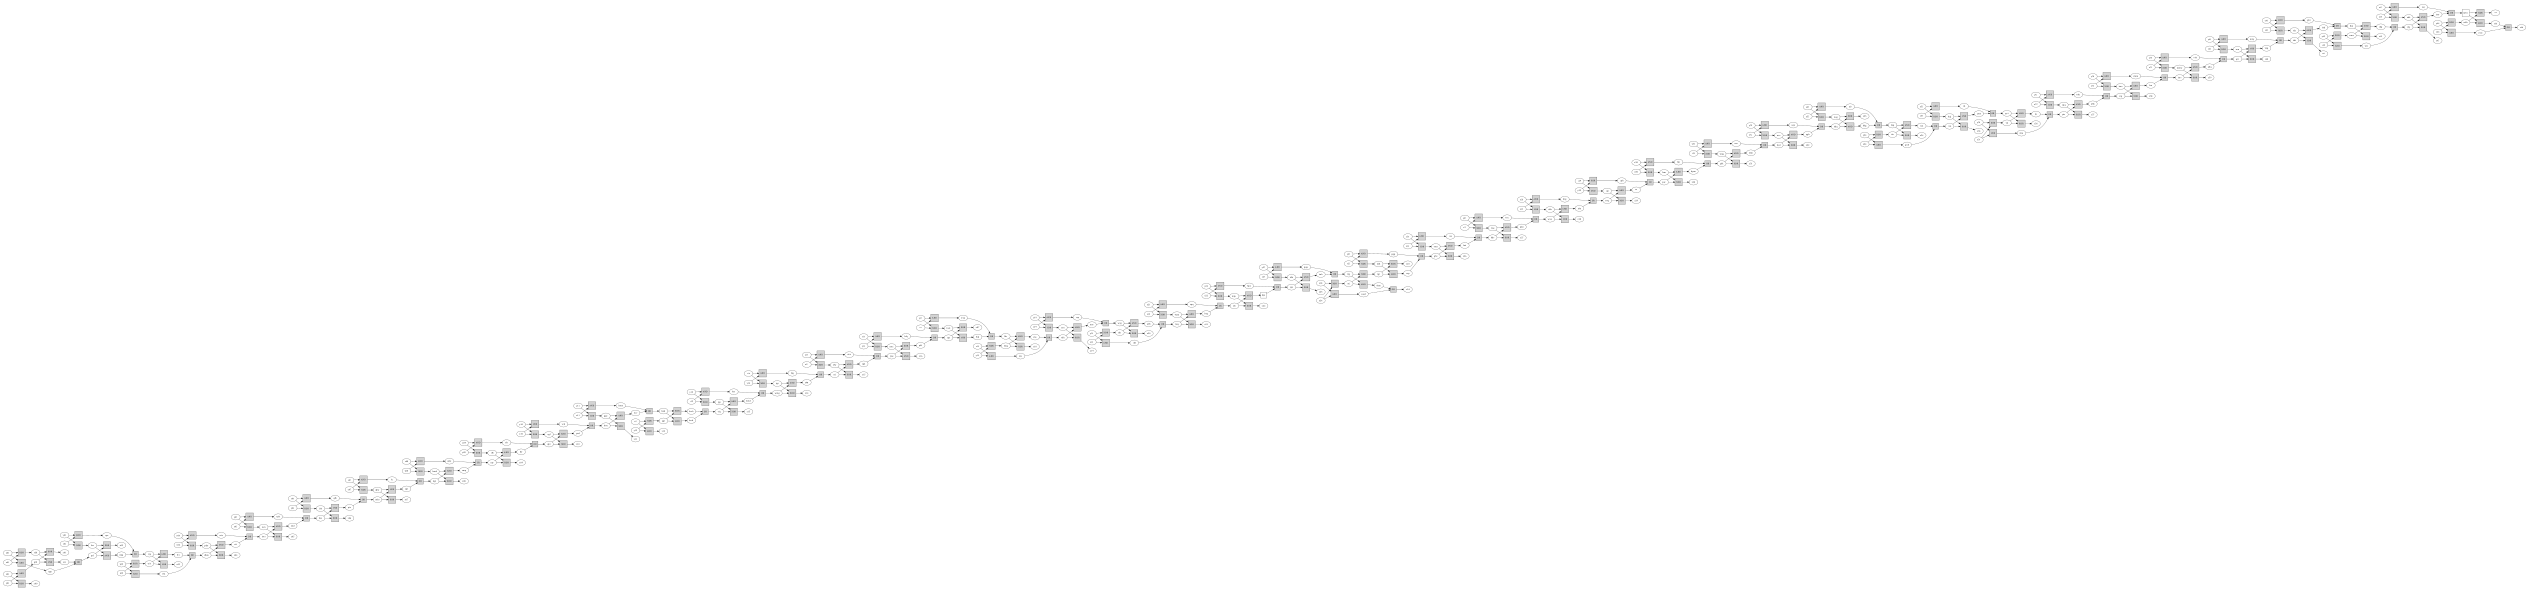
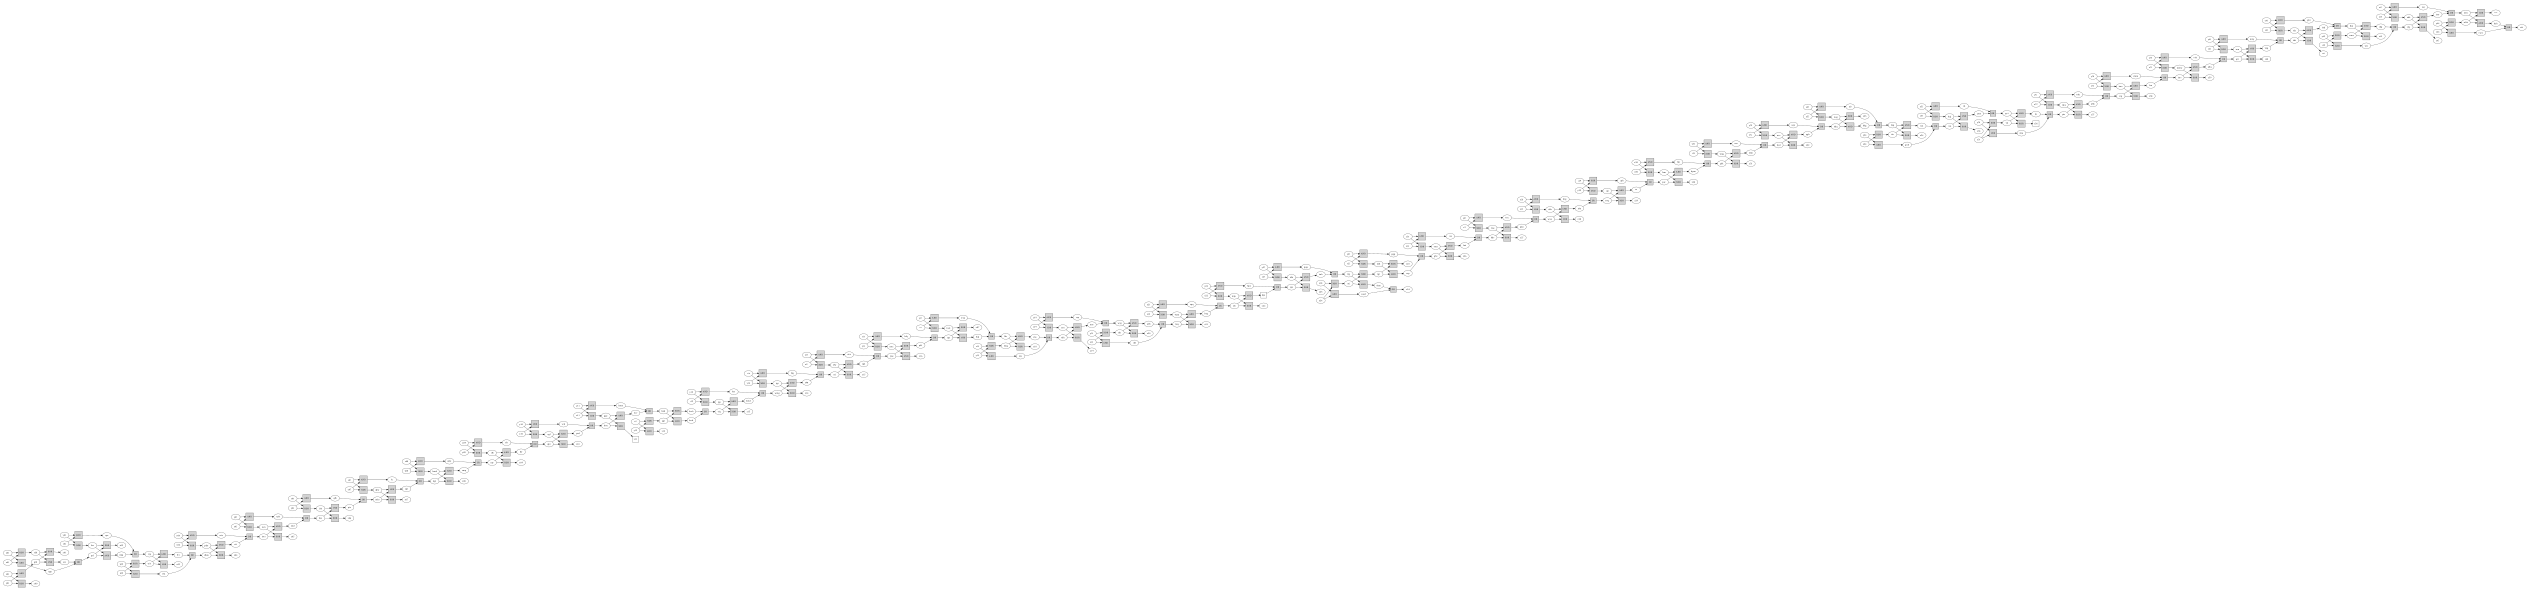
node "mhv": shape square -> ellipse
node "z36": shape ellipse -> square
node "z11": shape ellipse -> square
